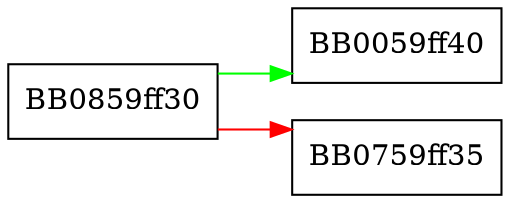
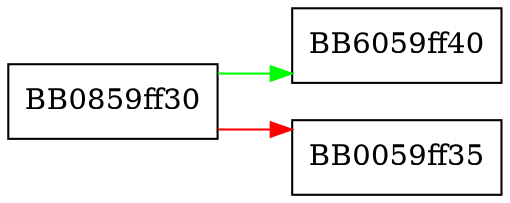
node "BB0059ff40": label "BB0059ff40" -> "BB6059ff40"
node "BB0759ff35": label "BB0759ff35" -> "BB0059ff35"
